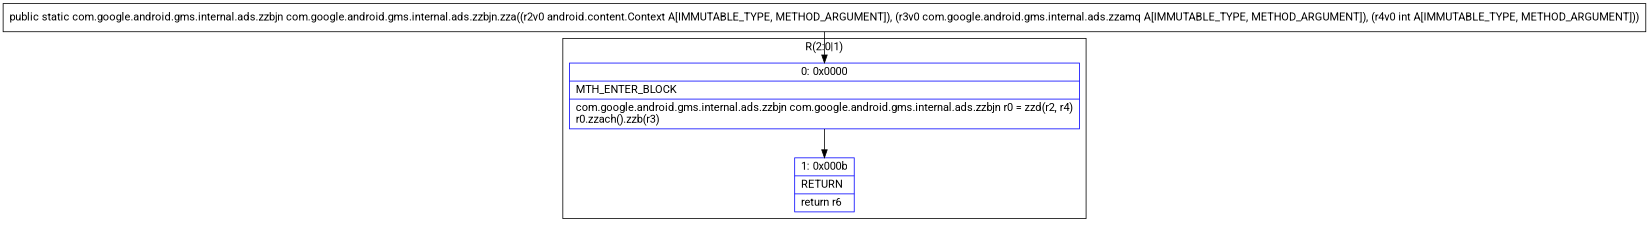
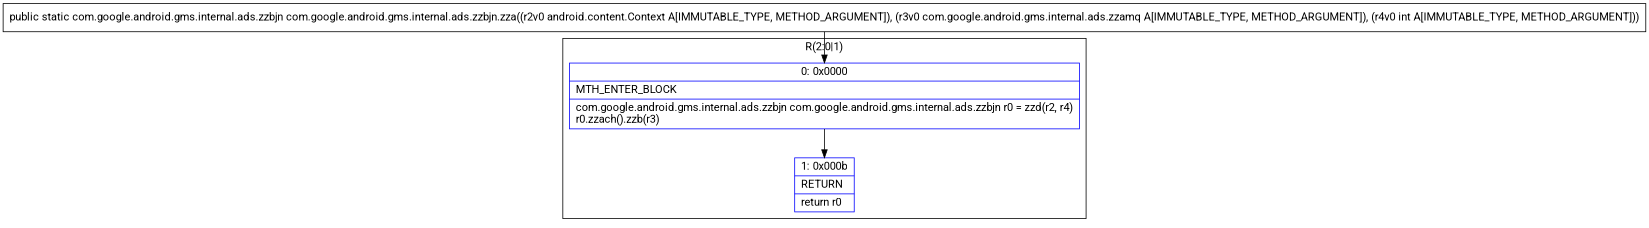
node "1: 0x000b": text "return r6" -> "return r0"
